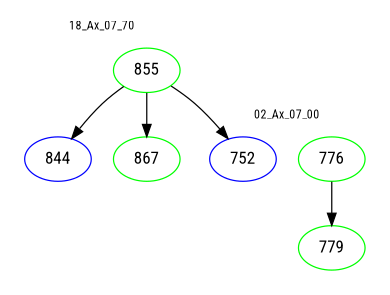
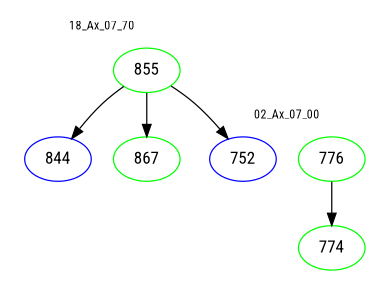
node "779": label "779" -> "774"
